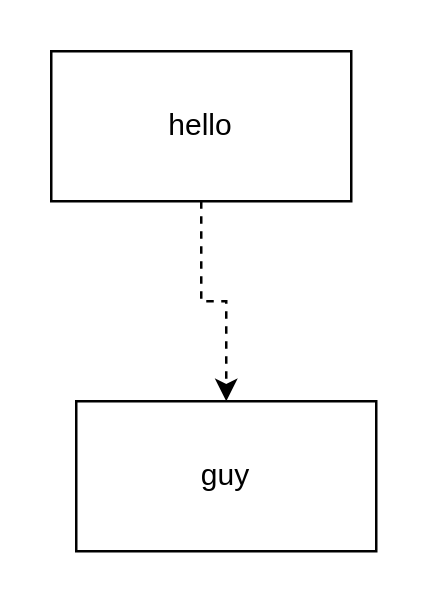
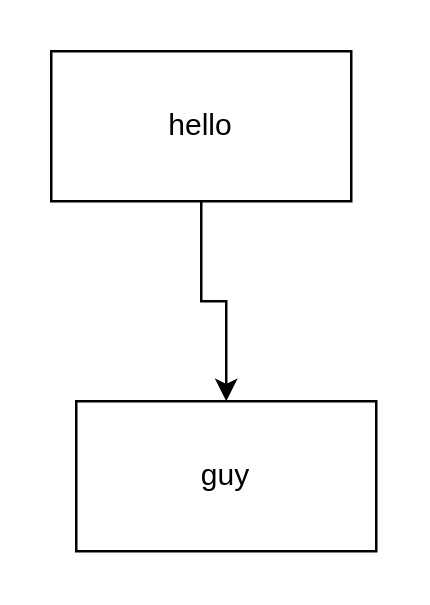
edge "hello" -> "guy": style dashed -> solid
